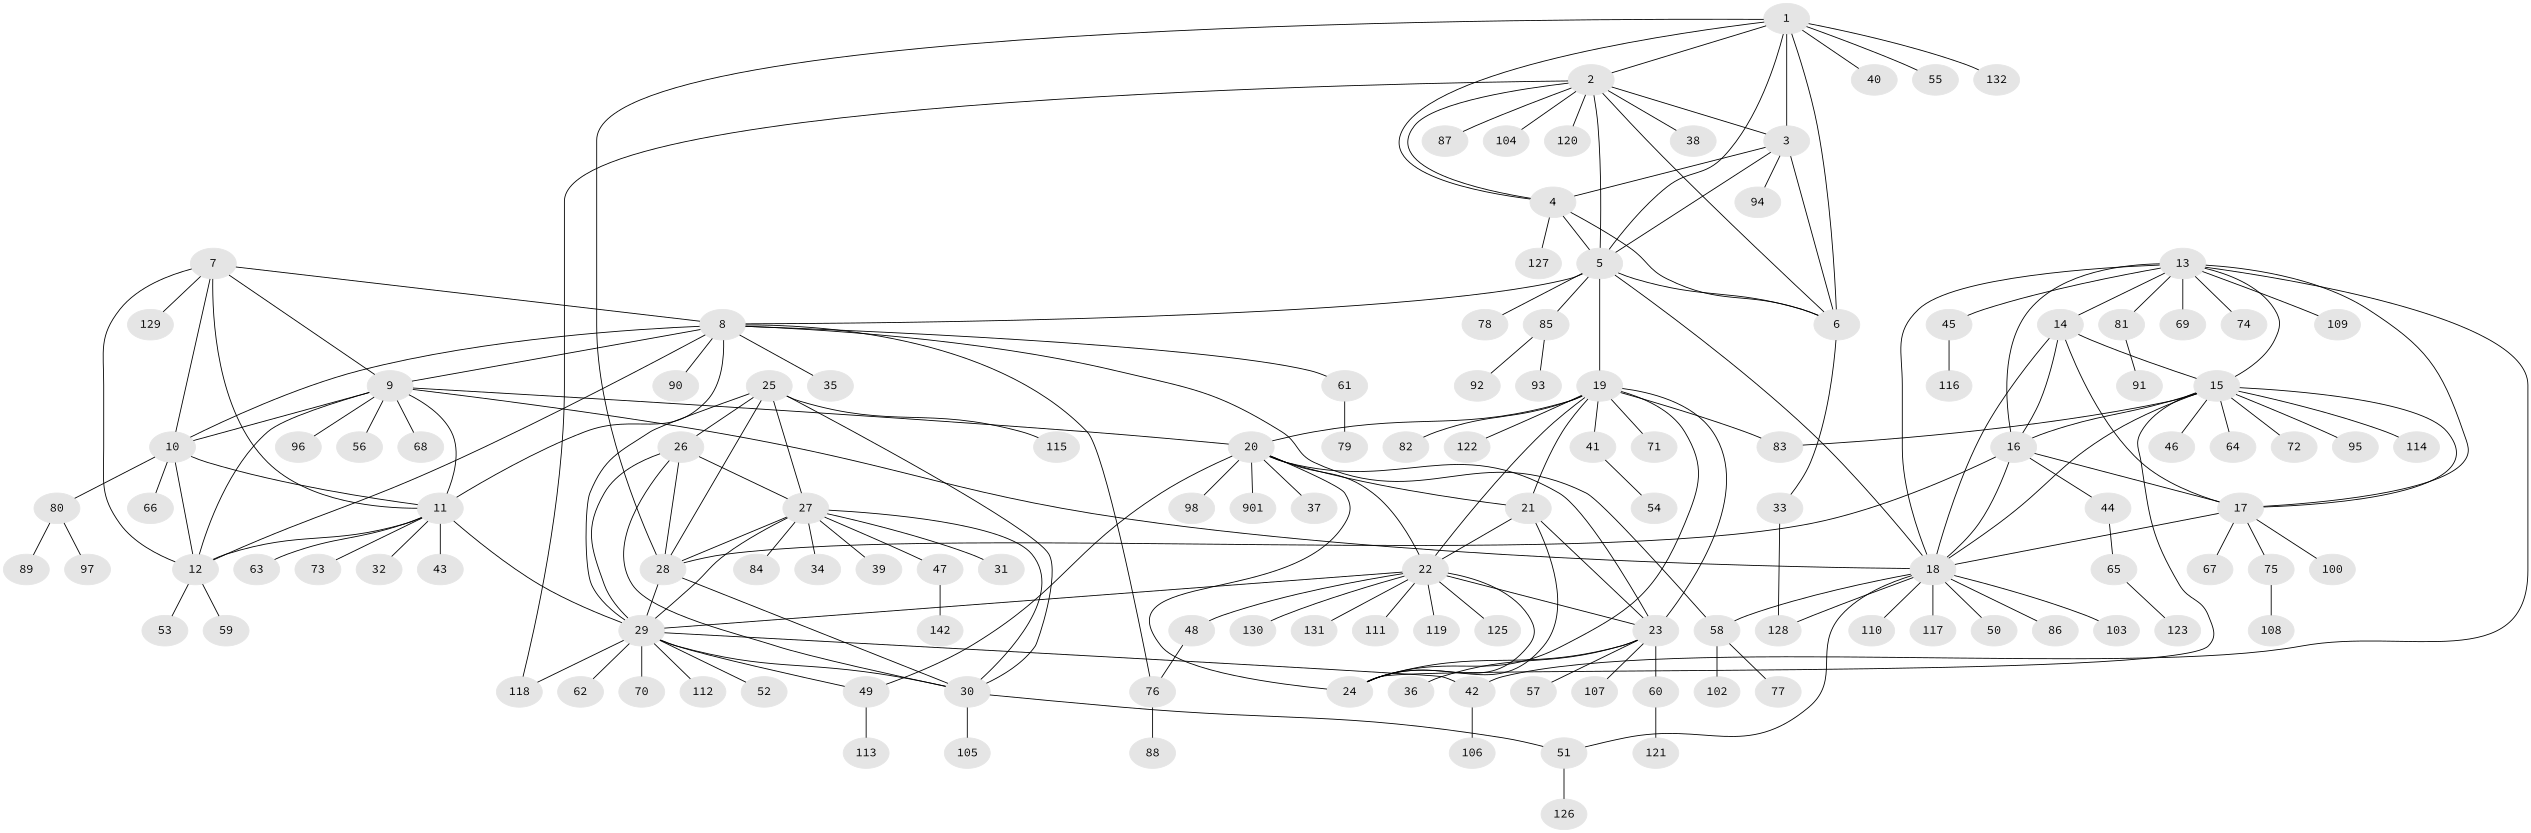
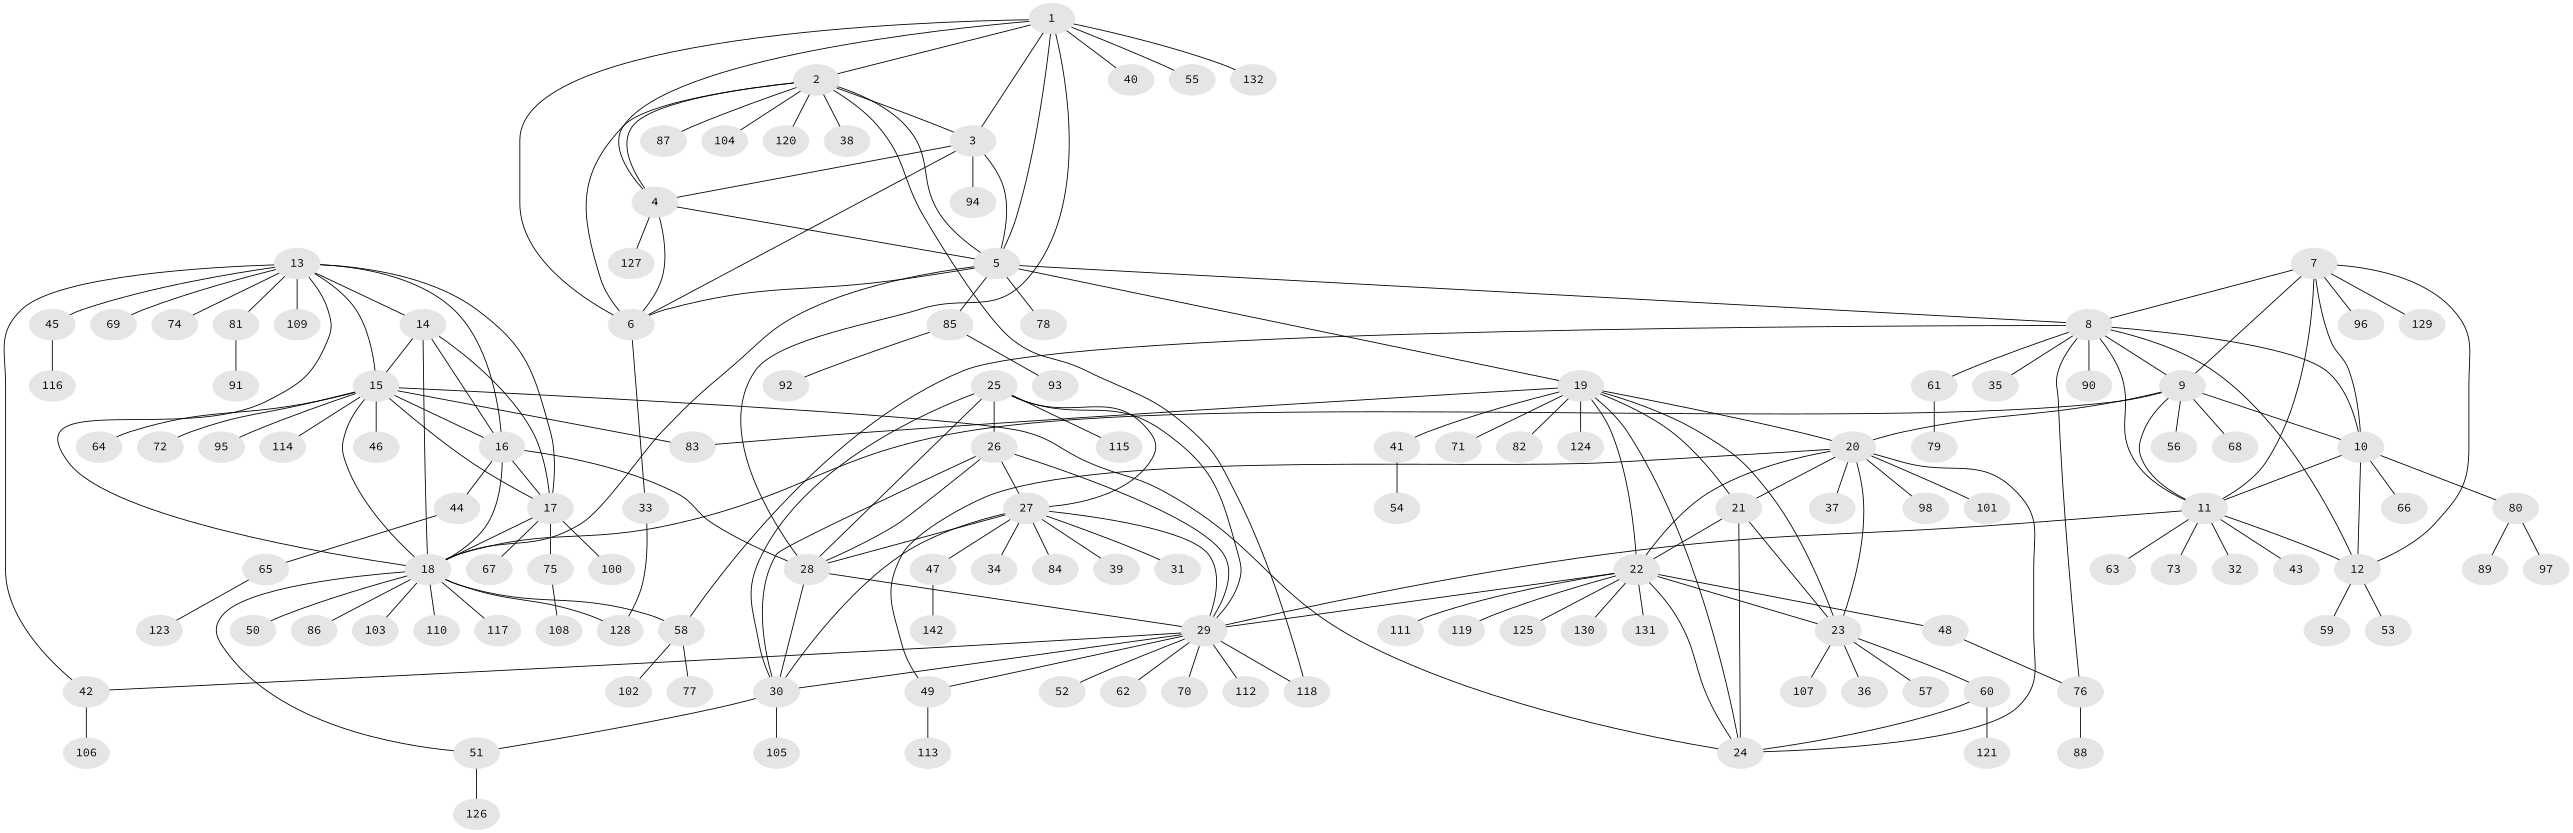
edge "9" -- "96": now "7" -- "96"
edge "9" -- "12": removed
node "122": label "122" -> "124"
node "901": label "901" -> "101"
edge "23" -- "24": now "60" -- "24"
